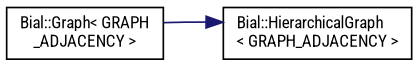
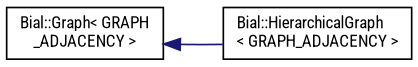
edge "Bial::Graph< GRAPH _ADJACENCY >" -> "Bial::HierarchicalGraph < GRAPH_ADJACENCY >": reversed
